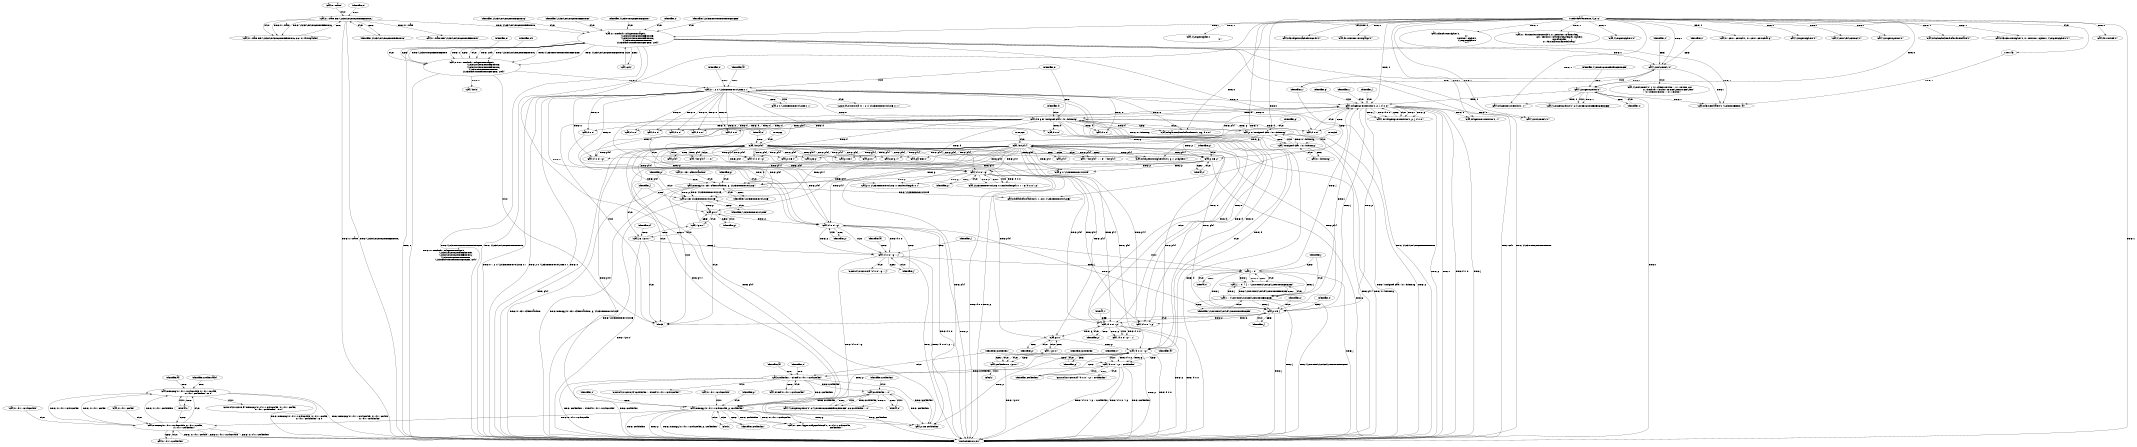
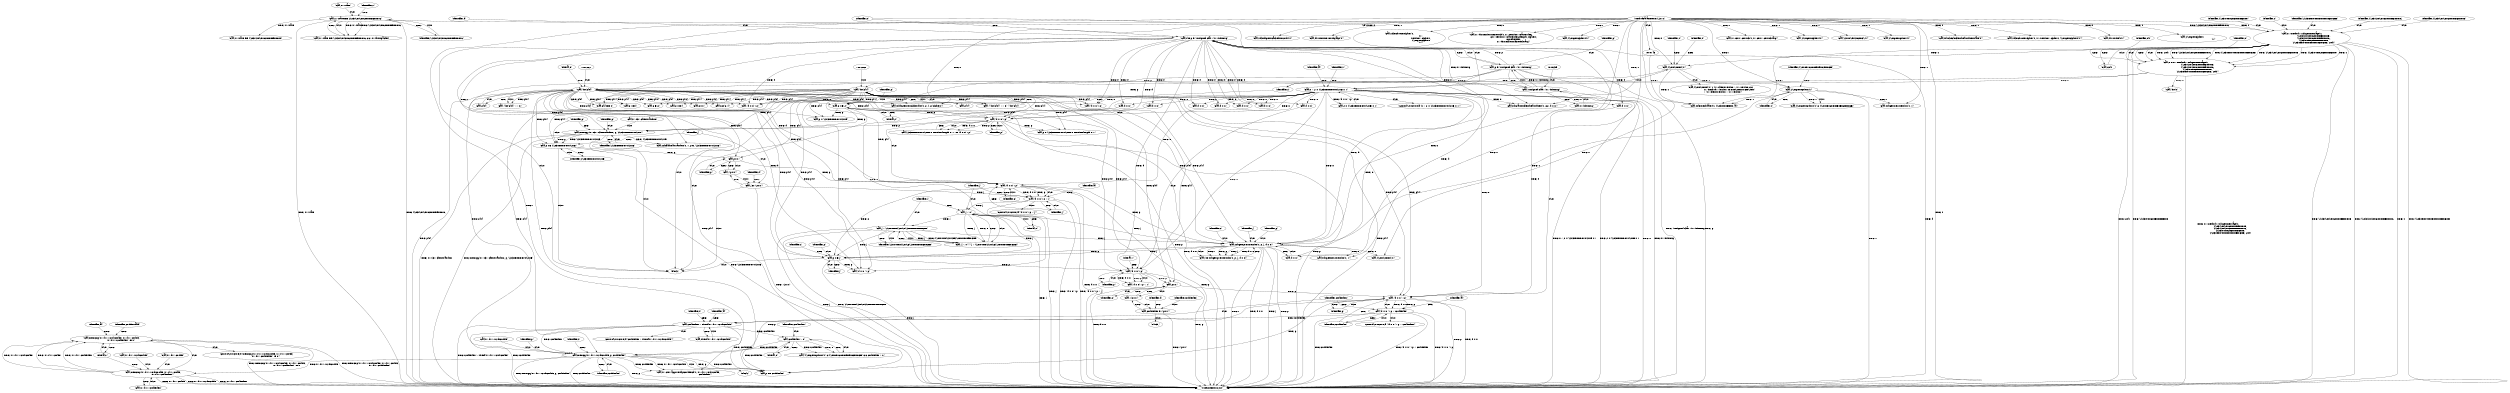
edge "(Call,n < 2 + SSL3_RANDOM_SIZE + 1)" -> "(Call,2 + SSL3_RANDOM_SIZE + 1)": label "CFG: " -> "DDG: (d + n ) - p"
edge "(Call,ssl_get_prev_session(s, p, j, d + n))" -> "(Call,d = p = (unsigned char *)s->init_msg)": reversed
